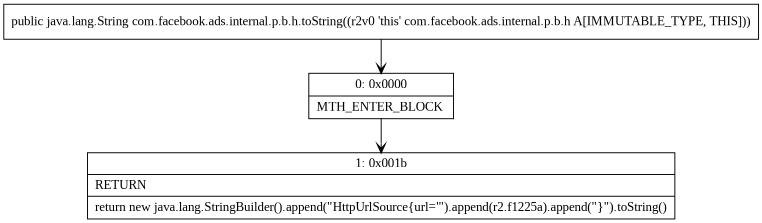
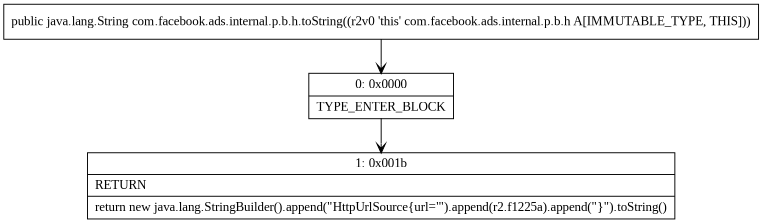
node "0: 0x0000": text "MTH_ENTER_BLOCK" -> "TYPE_ENTER_BLOCK"
